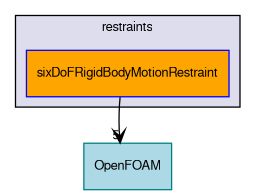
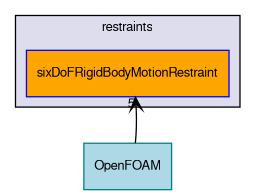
edge "sixDoFRigidBodyMotionRestraint" -> "OpenFOAM": reversed
